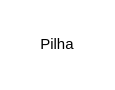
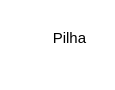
node "Pilha": moved (57, 44) -> (69, 38)
